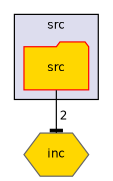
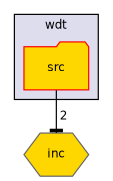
cluster "src": label "src" -> "wdt"
